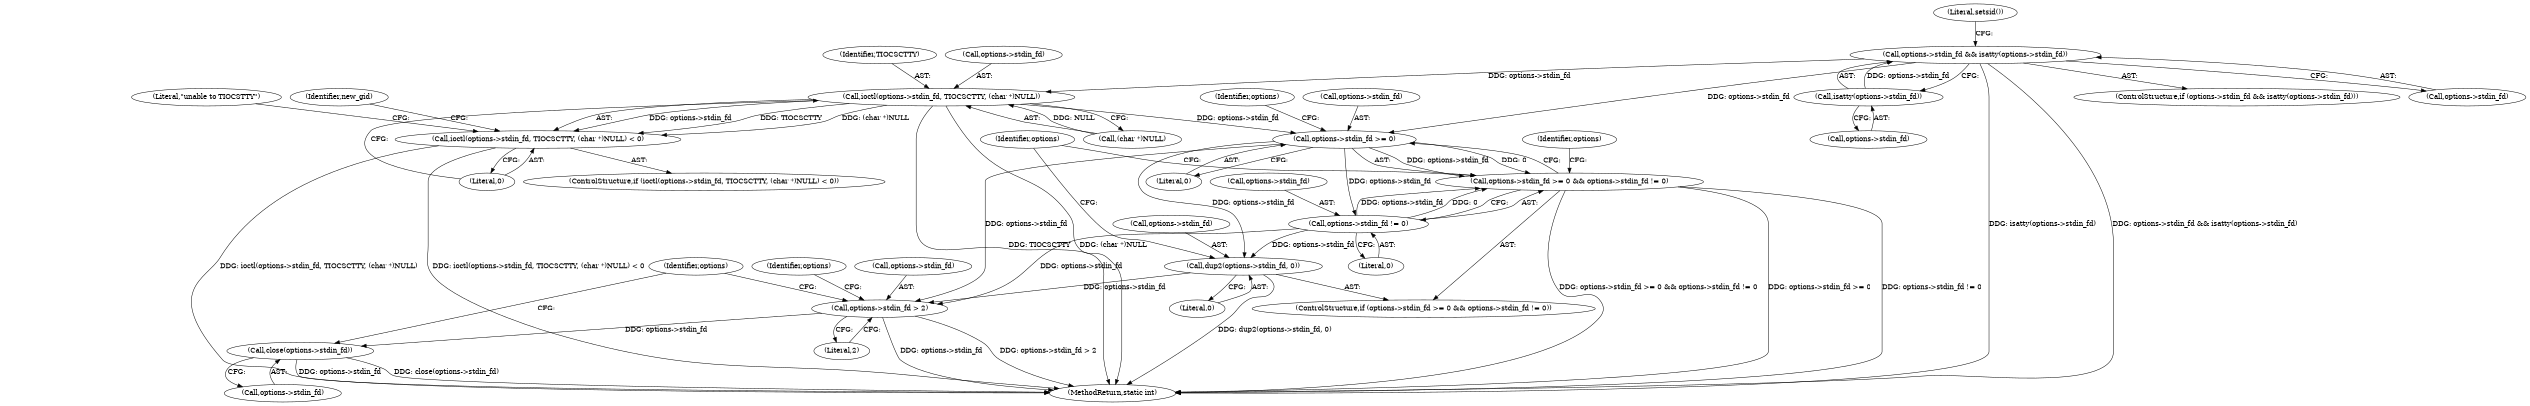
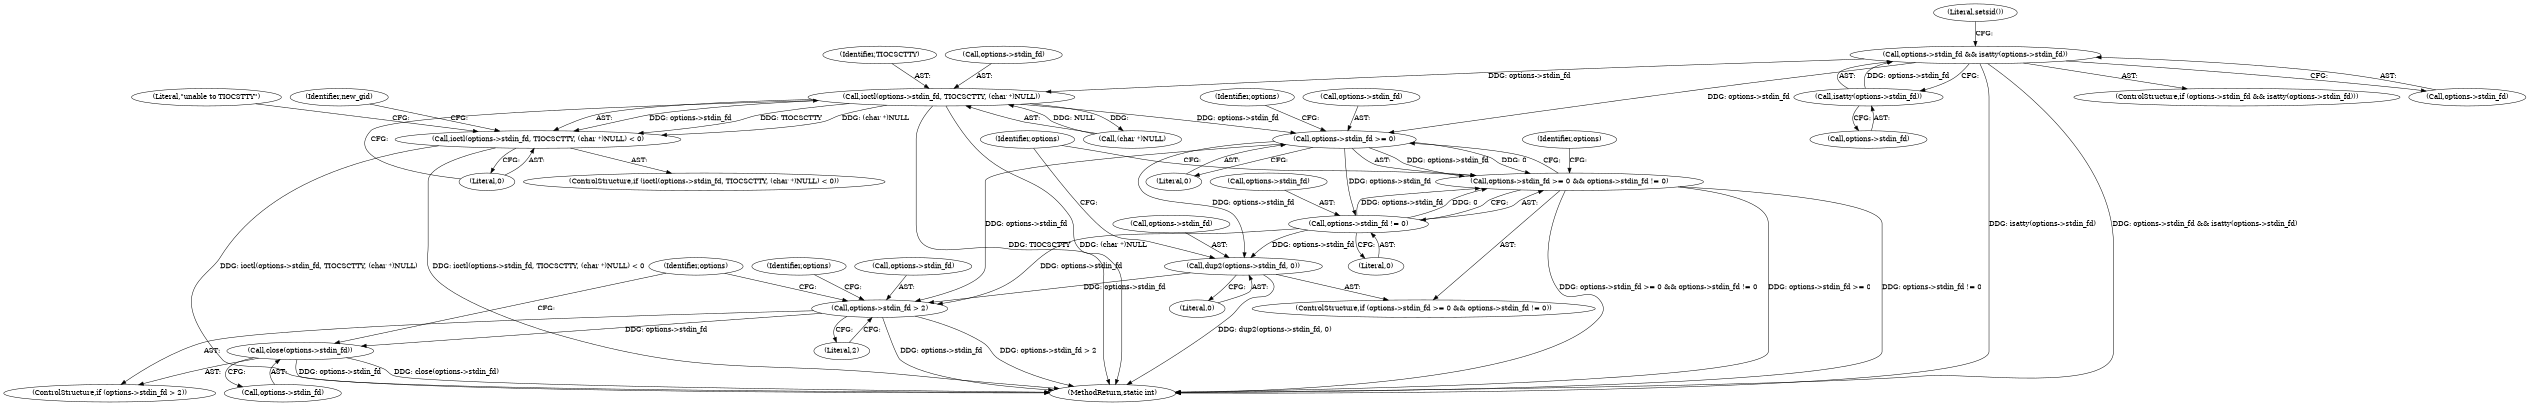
edge "(Call,ioctl(options->stdin_fd, TIOCSCTTY, (char *)NULL))" -> "(Call,(char *)NULL)": label "CFG: " -> "DDG: "
node "(ControlStructure,if (options->stdin_fd > 2))": added
